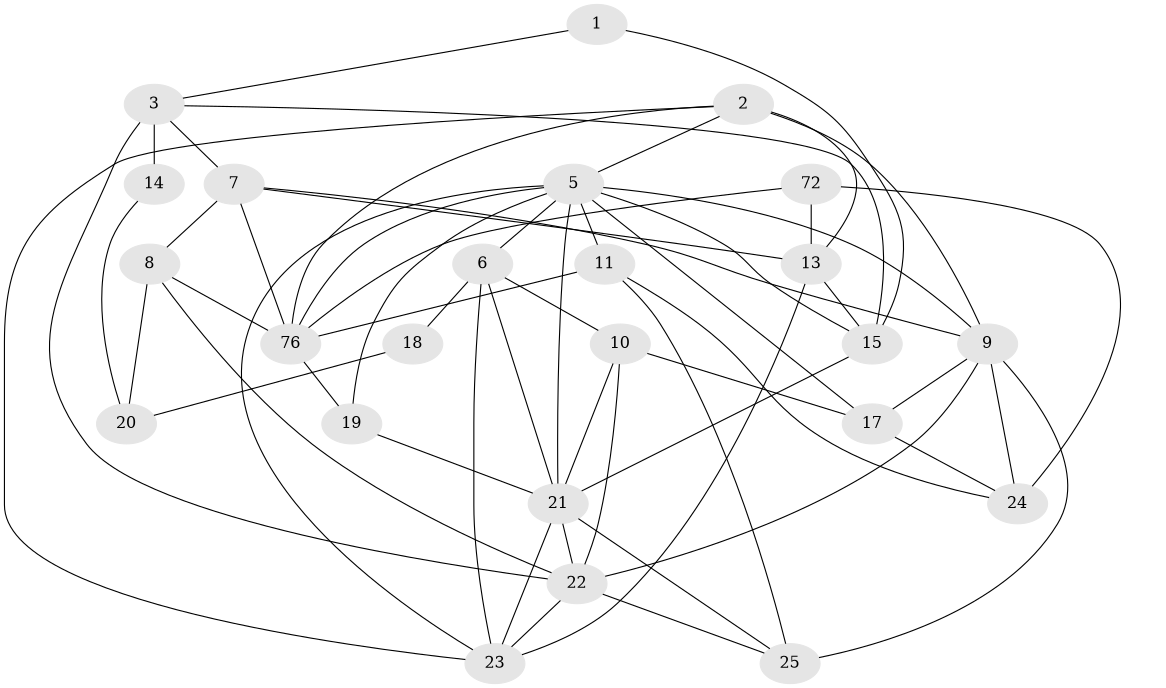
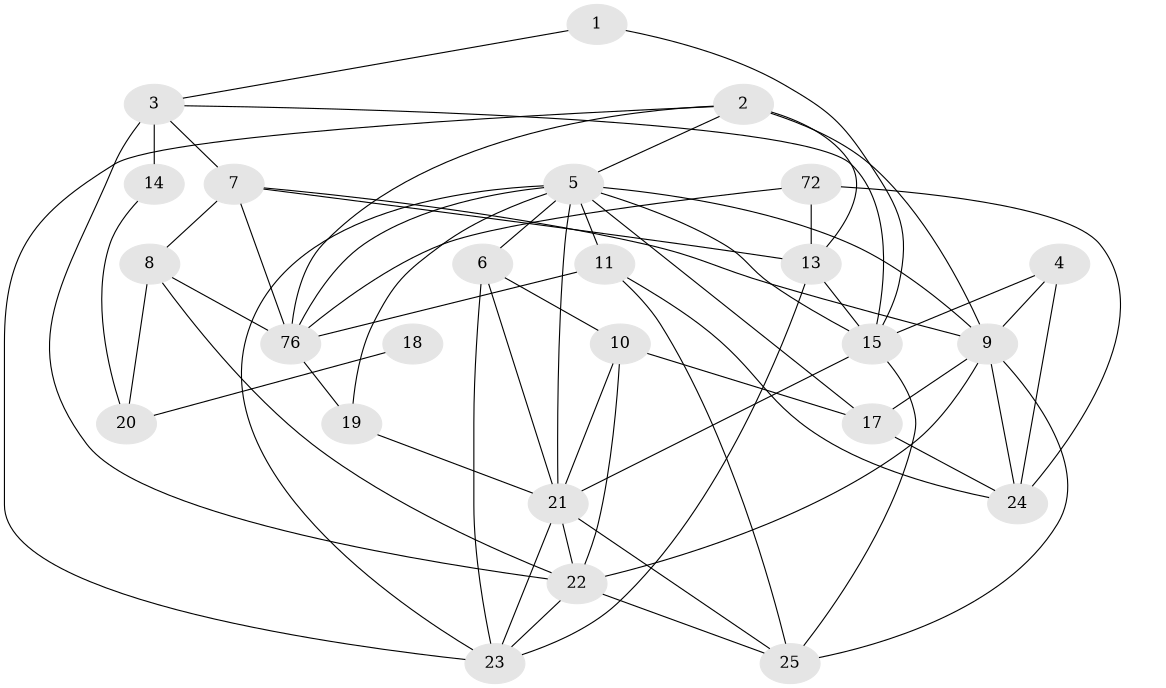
node "4": added
edge "6" -- "18": removed
edge "15" -- "25": added
